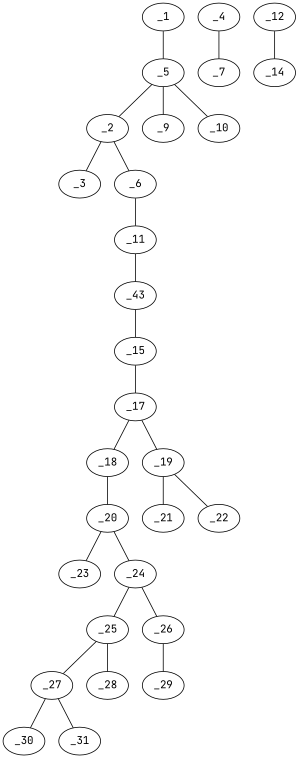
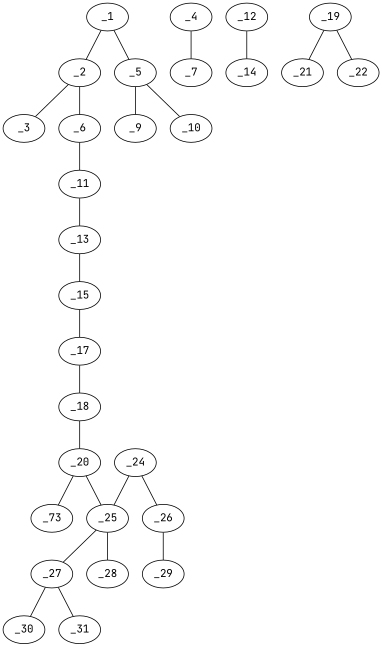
edge "_5" -- "_2": now "_1" -- "_2"
node "_43": label "_43" -> "_13"
edge "_17" -- "_19": removed
edge "_20" -- "_24": now "_20" -- "_25"
node "_23": label "_23" -> "_73"
